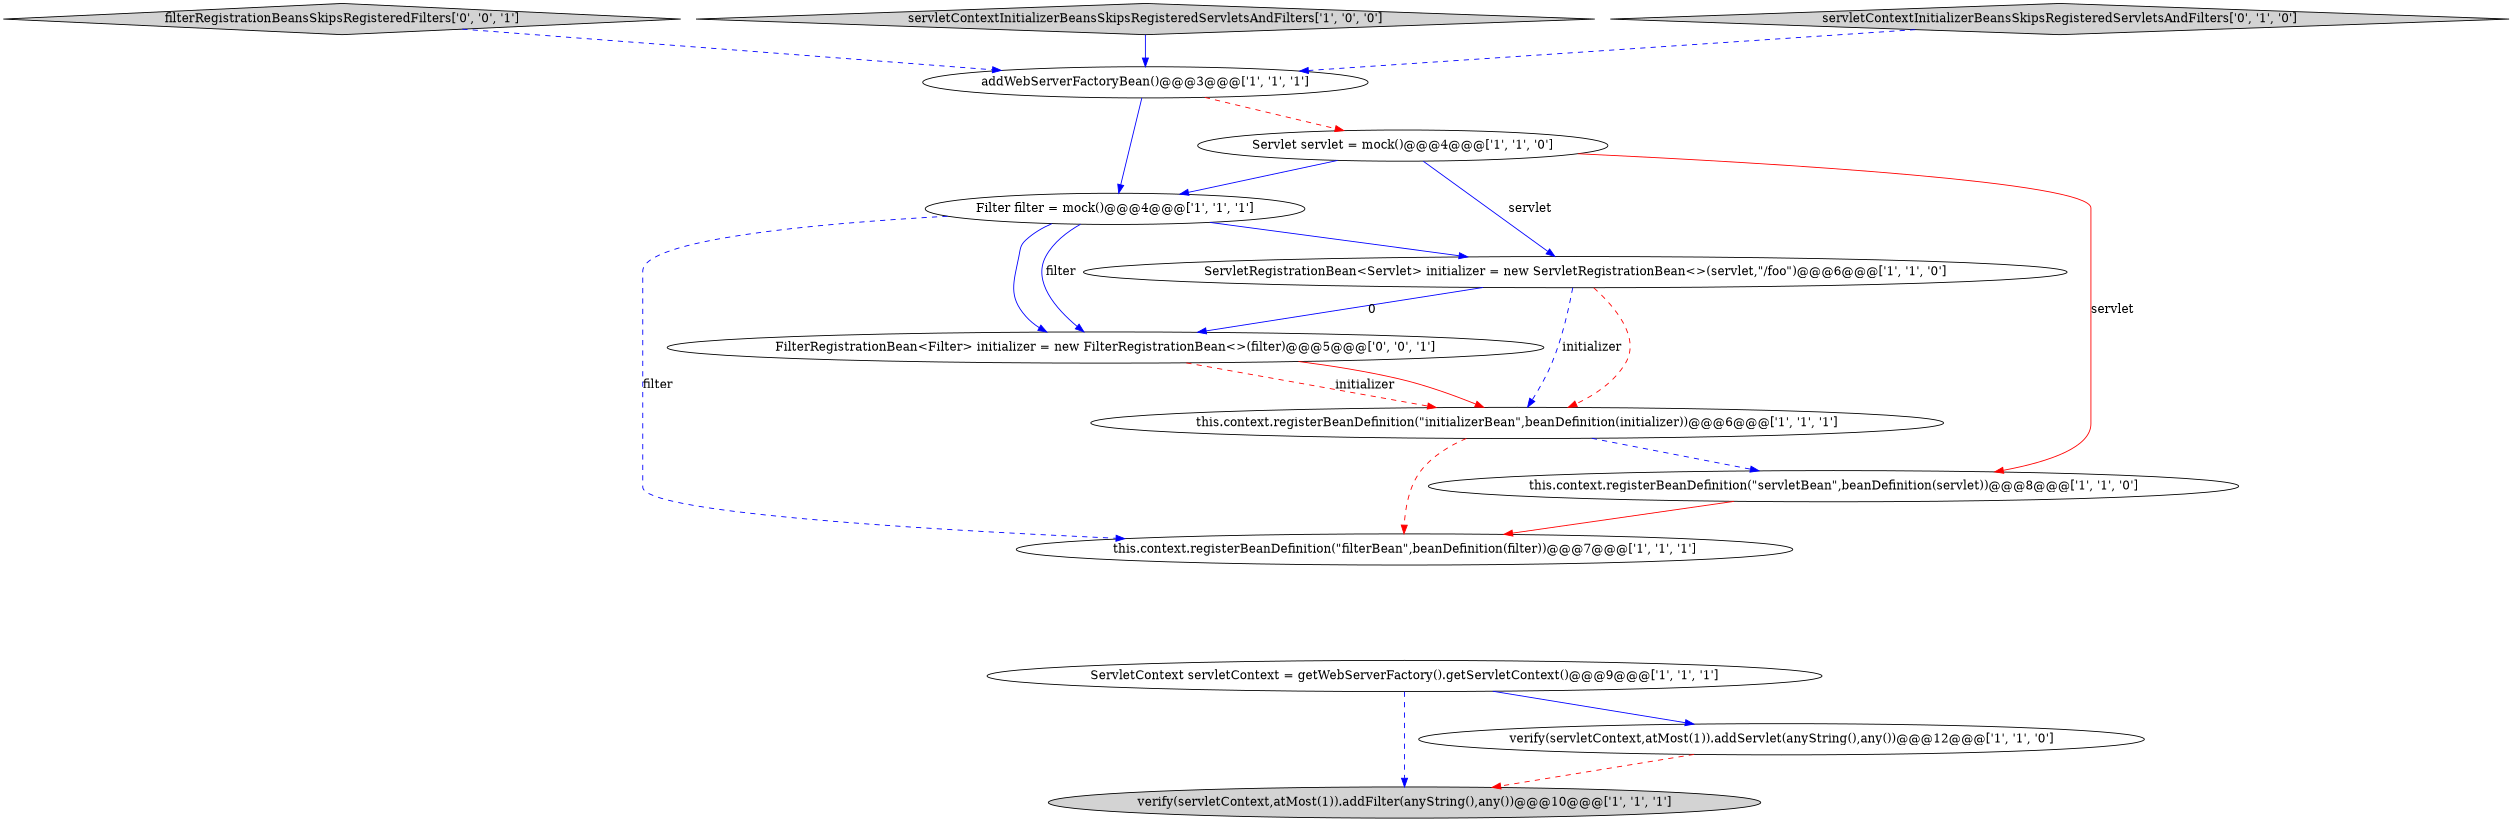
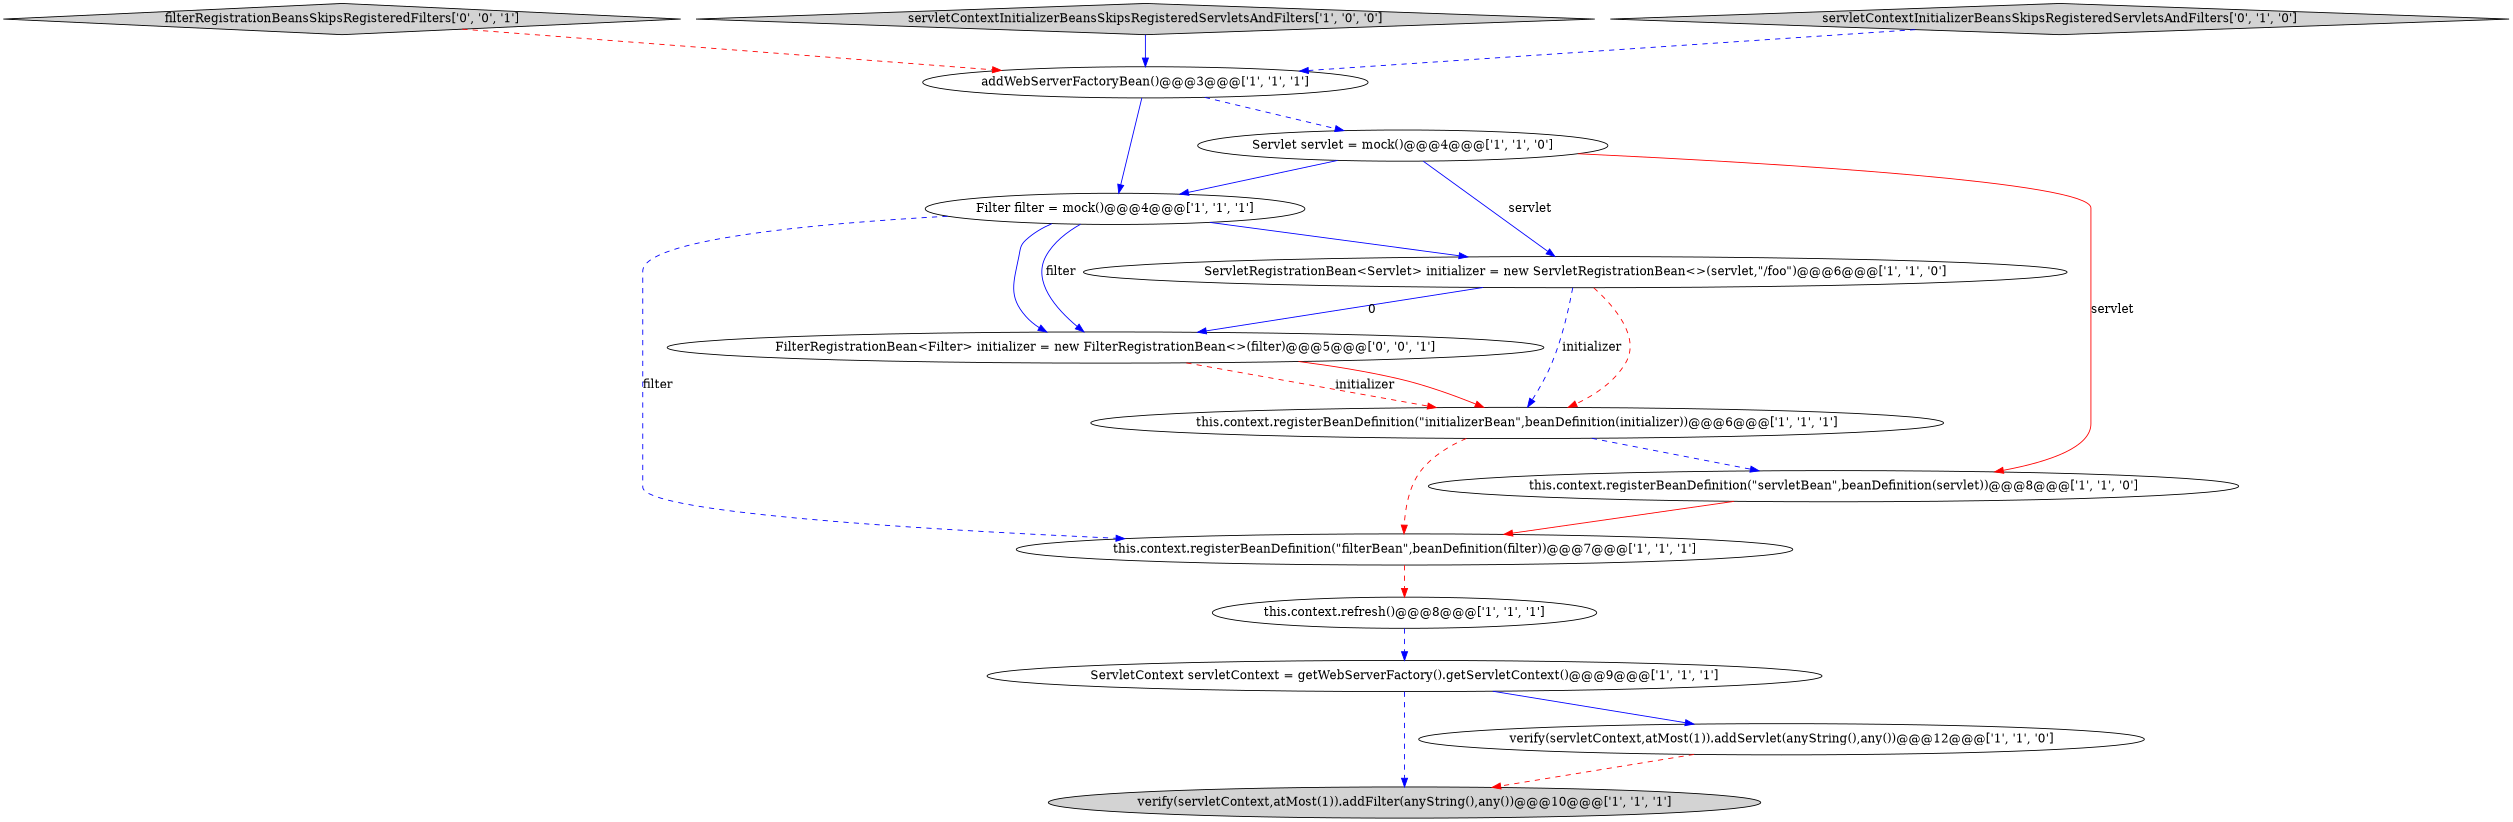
edge "filterRegistrationBeansSkipsRegisteredFilters['0', '0', '1']" -> "addWebServerFactoryBean()@@@3@@@['1', '1', '1']": color blue -> red
edge "addWebServerFactoryBean()@@@3@@@['1', '1', '1']" -> "Servlet servlet = mock()@@@4@@@['1', '1', '0']": color red -> blue
node "this.context.refresh()@@@8@@@['1', '1', '1']": added
